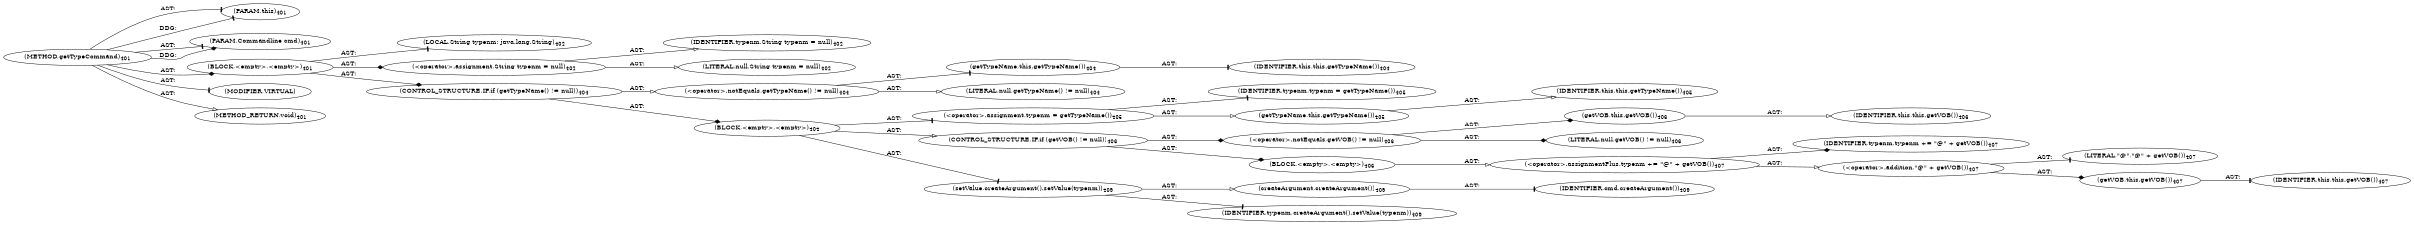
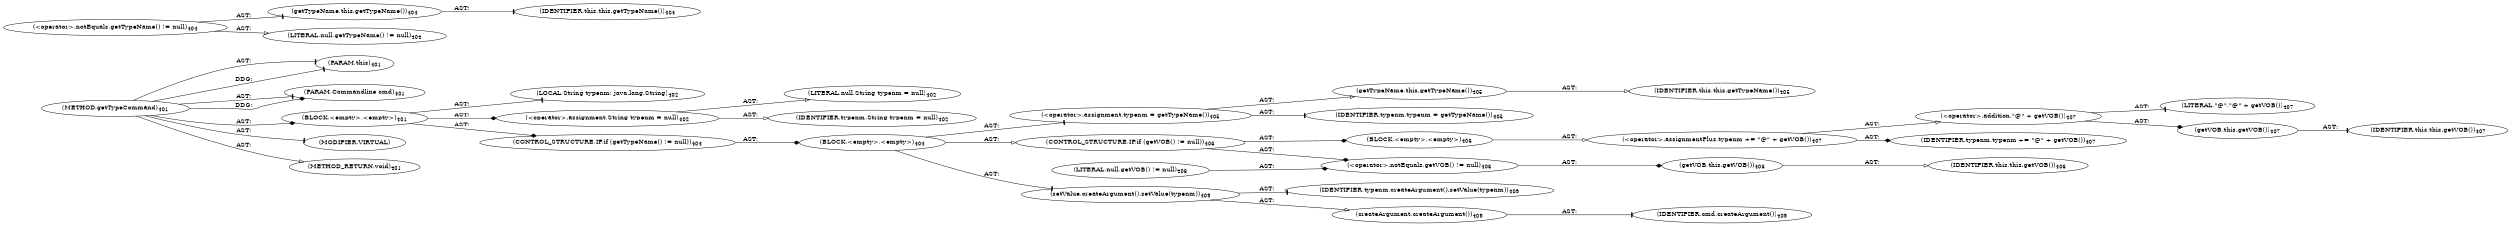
edge "(CONTROL_STRUCTURE,IF,if (getTypeName() != null))" -> "(<operator>.notEquals,getTypeName() != null)": removed, label "AST:"
edge "(<operator>.notEquals,getVOB() != null)" -> "(LITERAL,null,getVOB() != null)": reversed
